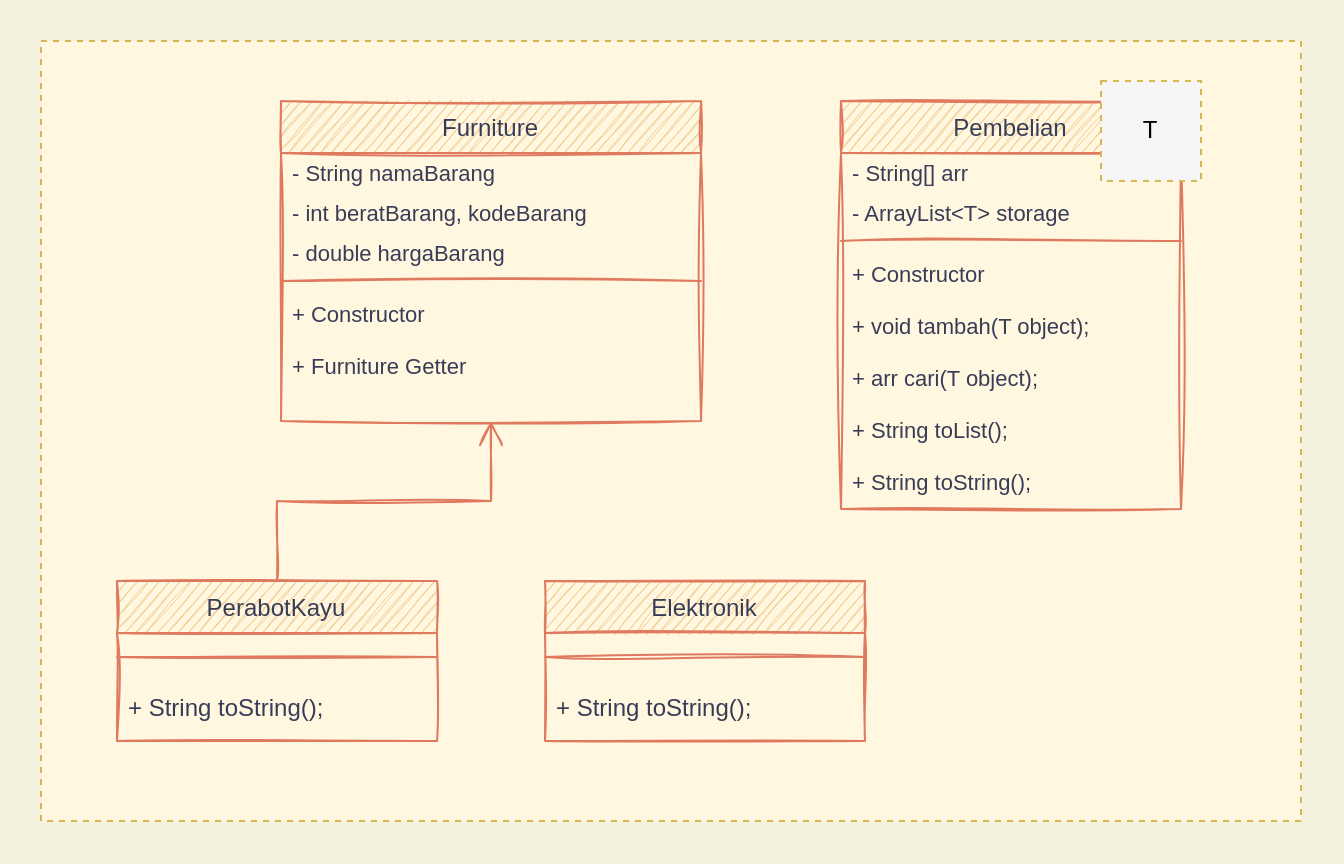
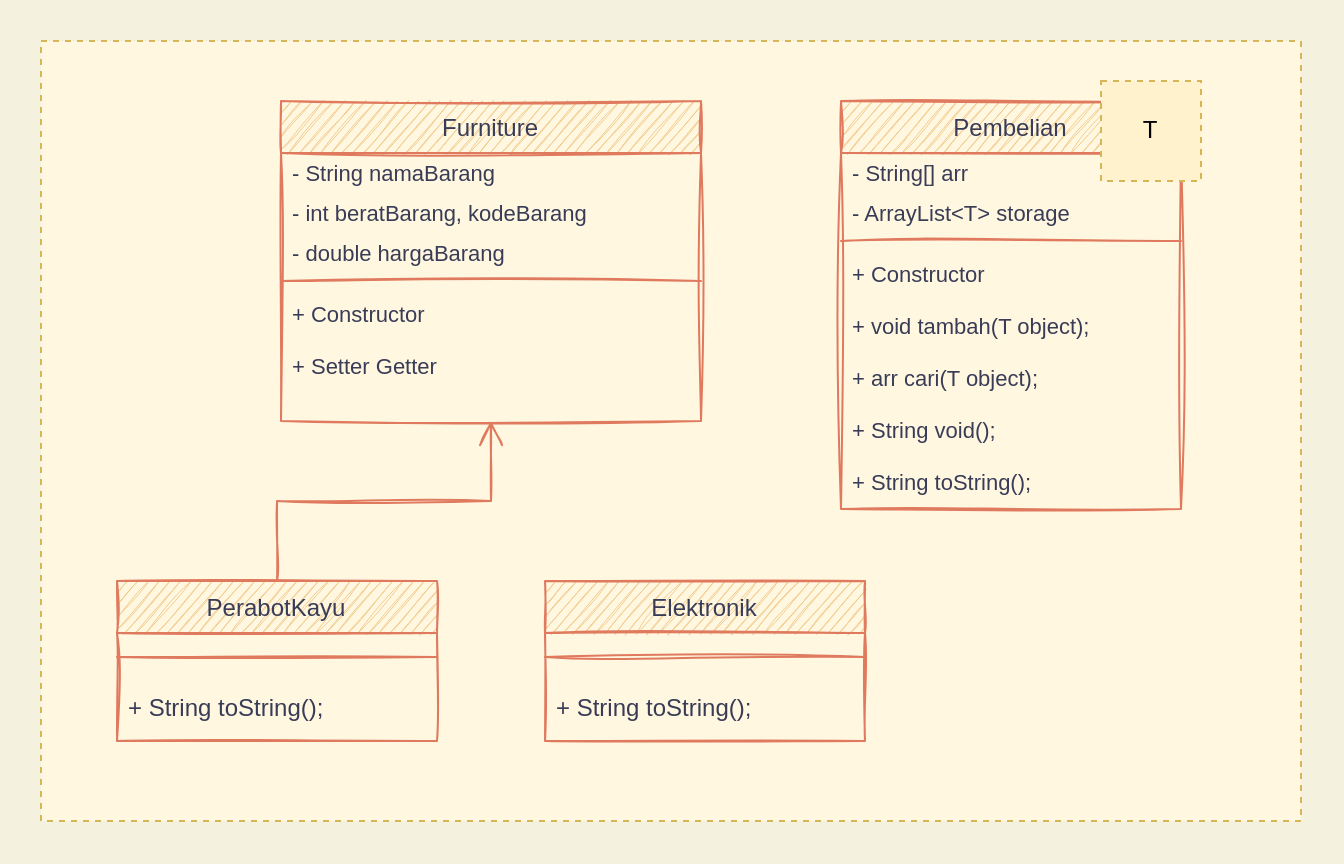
node "T": fillcolor #f5f5f5 -> #fff2cc
node "+ Furniture Getter": label "+ Furniture Getter" -> "+ Setter Getter"
node "+ String toList();": label "+ String toList();" -> "+ String void();"
